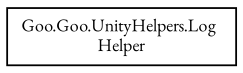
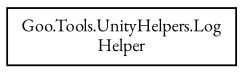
node "Goo.Goo.UnityHelpers.Log Helper": label "Goo.Goo.UnityHelpers.Log Helper" -> "Goo.Tools.UnityHelpers.Log Helper"
